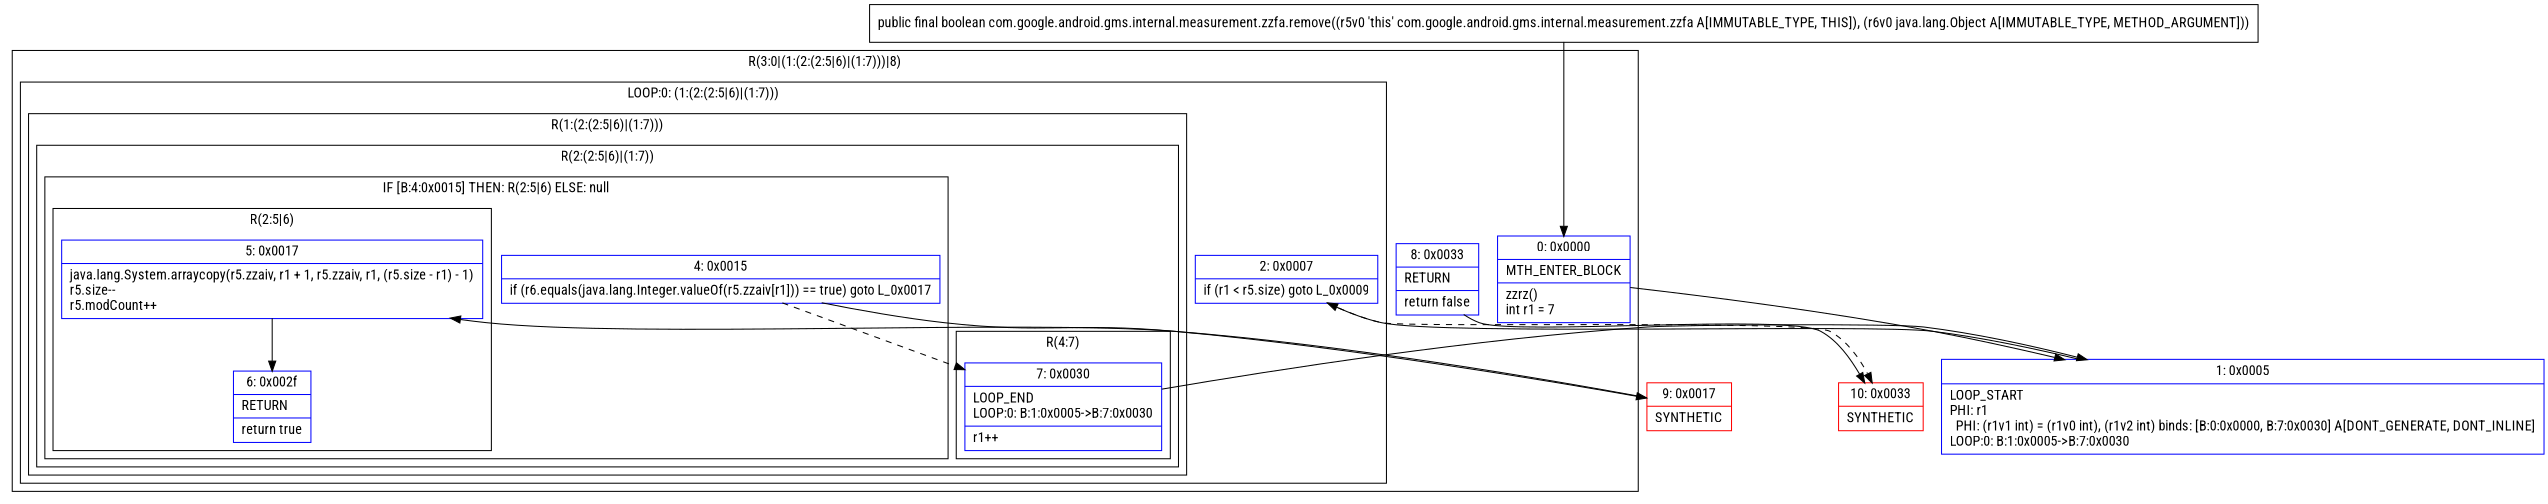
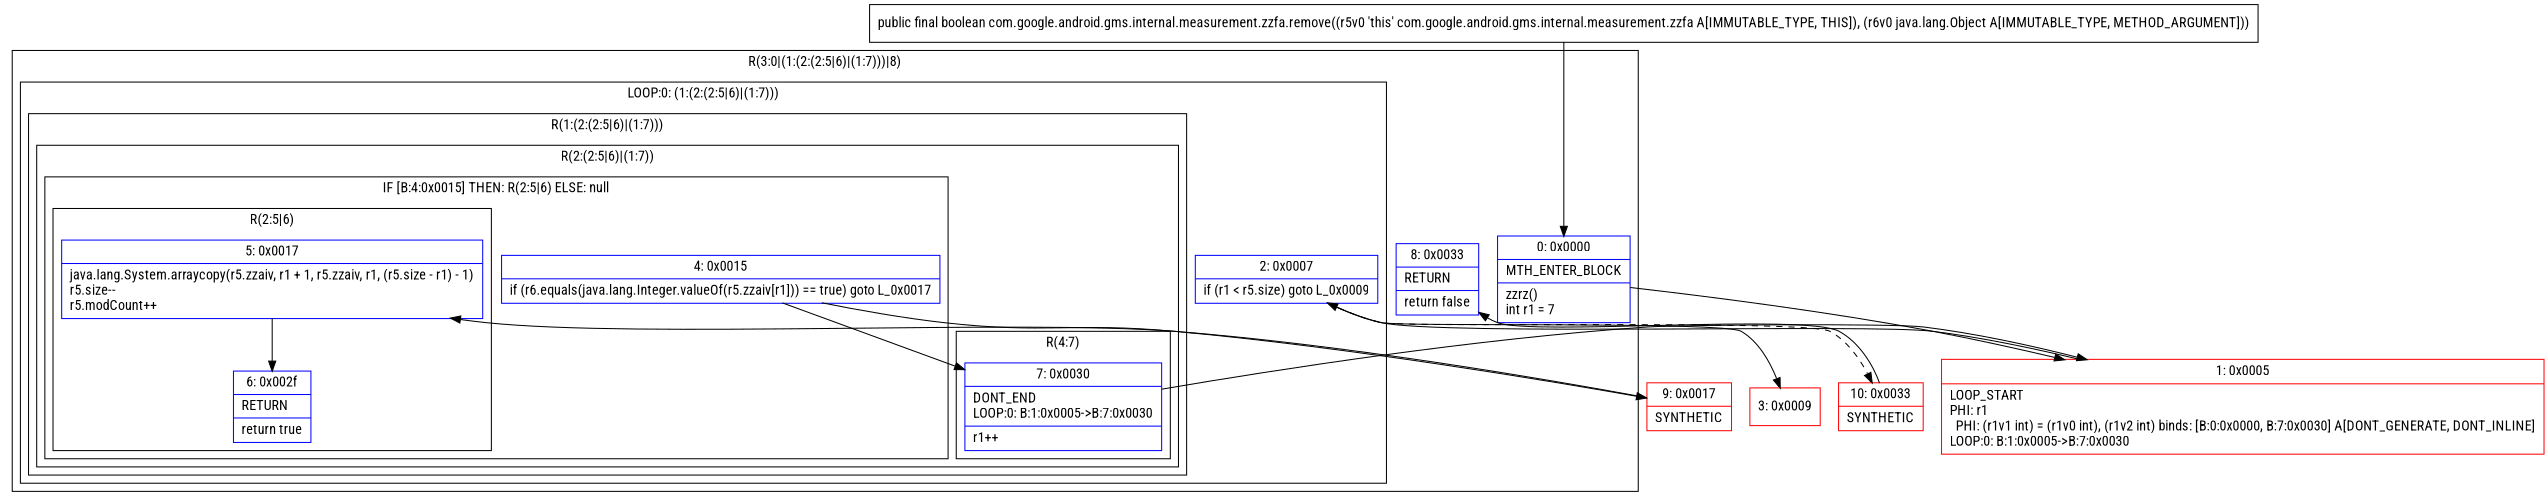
edge "8: 0x0033" -> "10: 0x0033": reversed
edge "4: 0x0015" -> "7: 0x0030": style dashed -> solid
node "7: 0x0030": text "LOOP_END" -> "DONT_END"
node "3: 0x0009": added
node "1: 0x0005": color blue -> red
